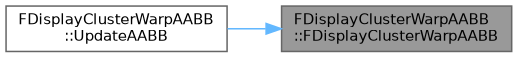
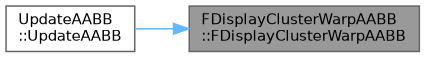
node "FDisplayClusterWarpAABB ::UpdateAABB": label "FDisplayClusterWarpAABB ::UpdateAABB" -> "UpdateAABB ::UpdateAABB"
